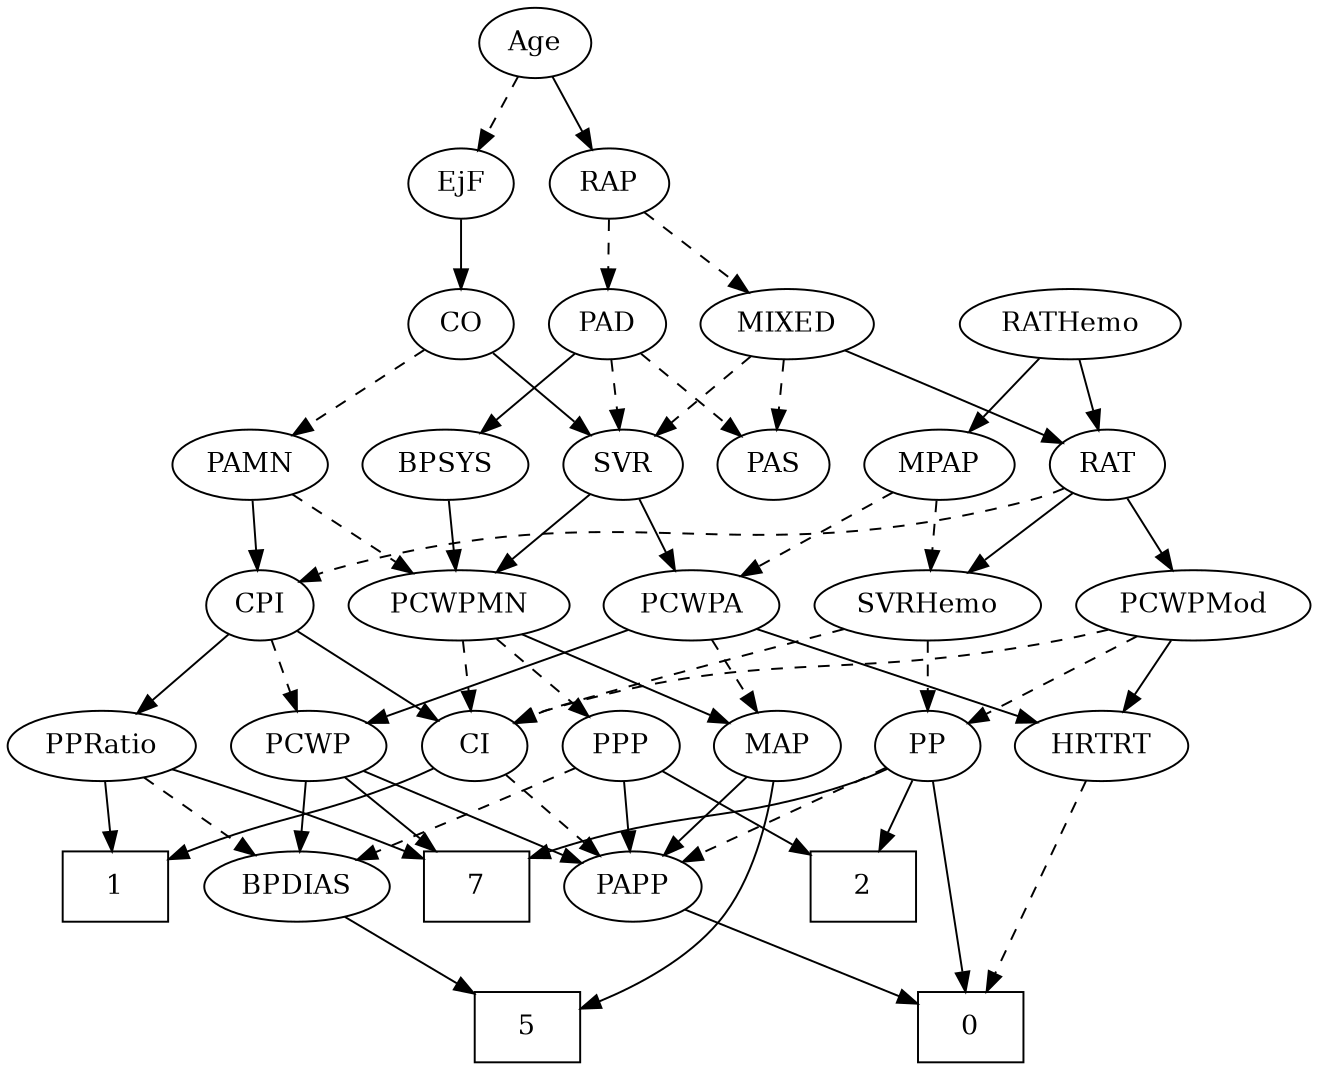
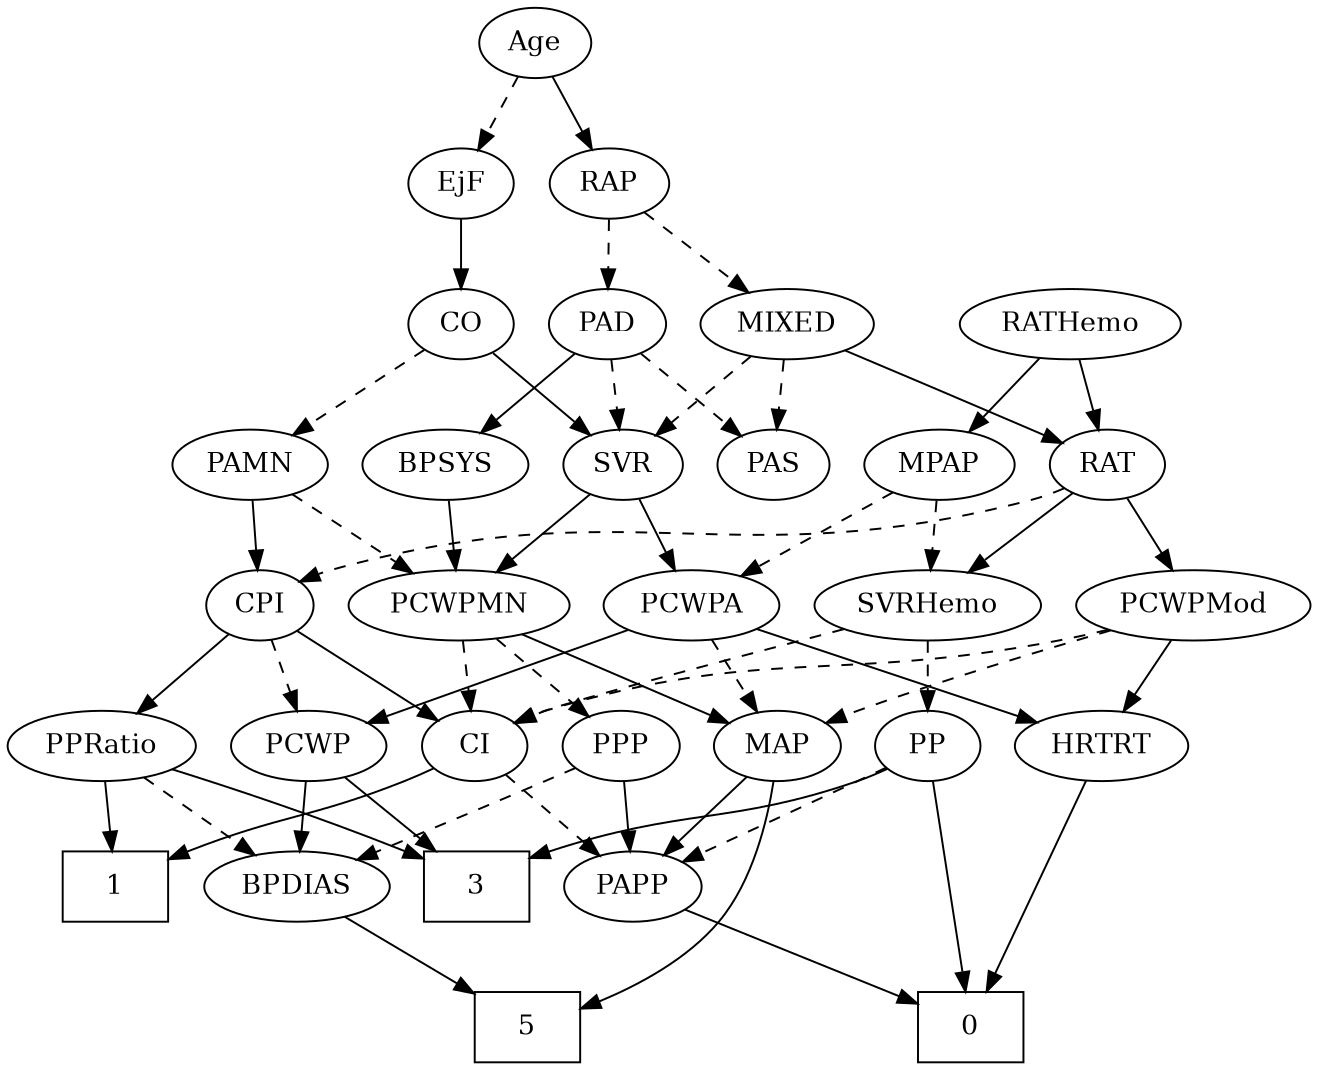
edge "PCWPMod" -> "PP": now "PCWPMod" -> "MAP"
edge "PCWP" -> "PAPP": removed
edge "HRTRT" -> "0": style dashed -> solid
node "7": label "7" -> "3"
node "2": removed
